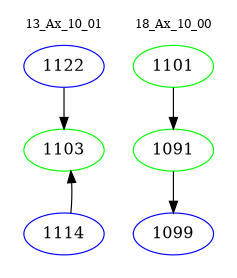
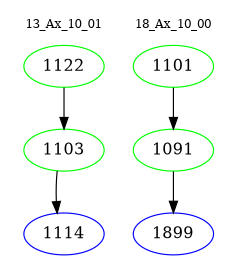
node "1122": color blue -> green
edge "1114" -> "1103": reversed
node "1099": label "1099" -> "1899"
